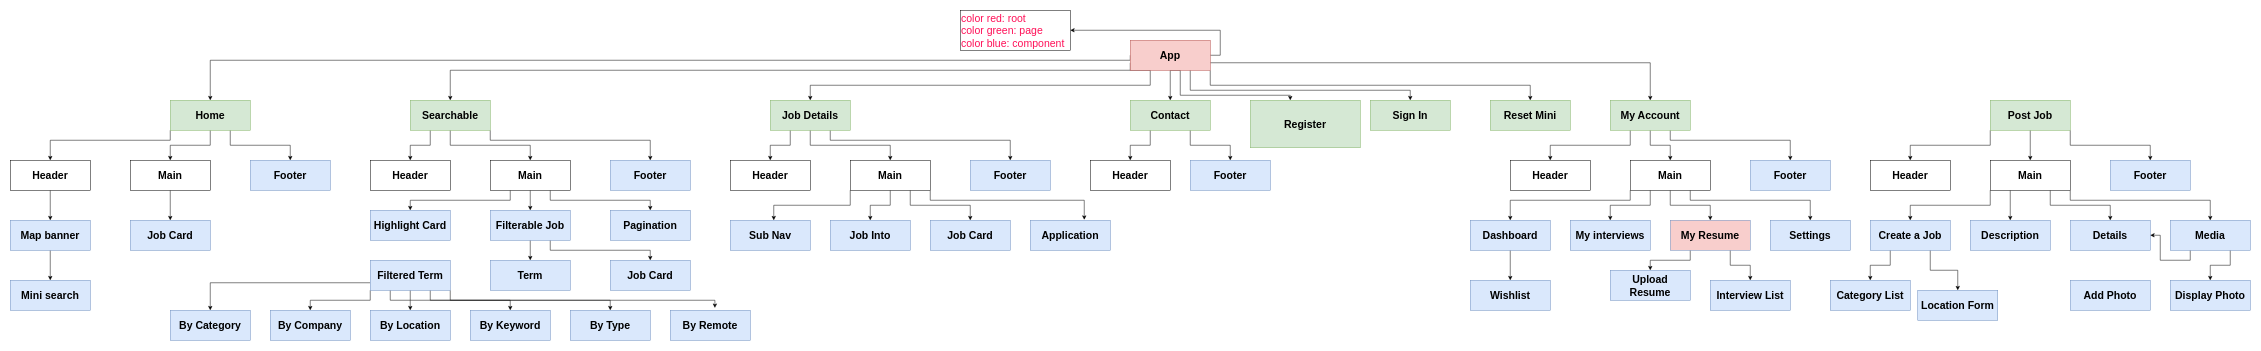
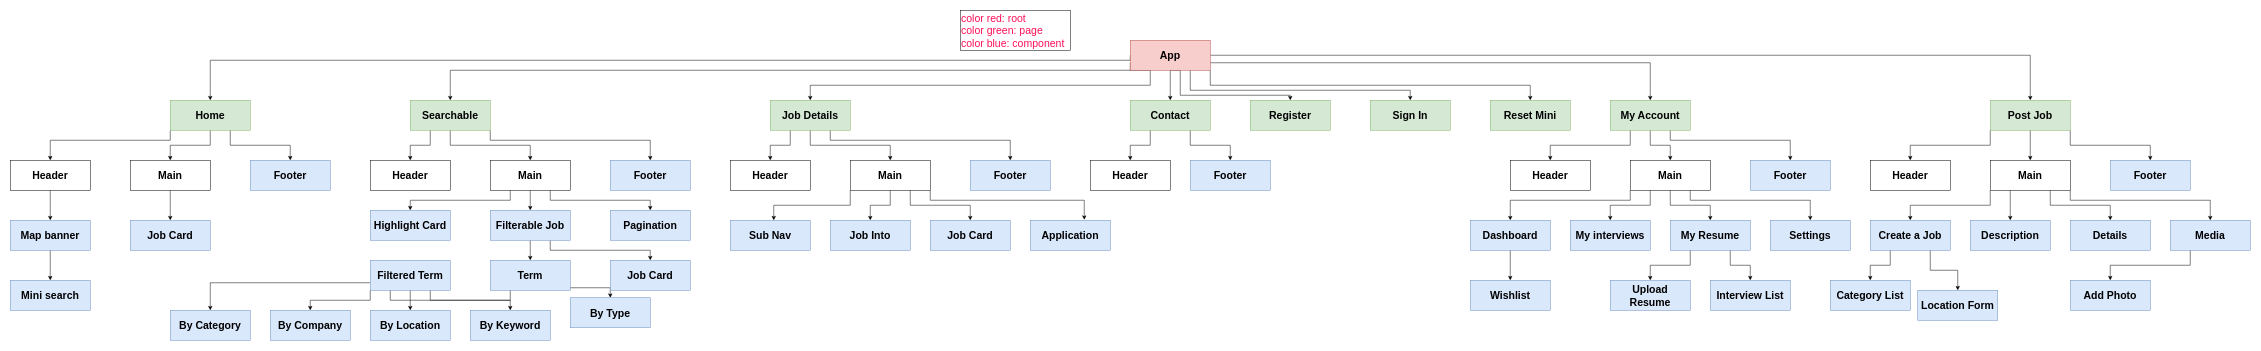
edge "App" -> "color red: root color green: page color blue: component": now "App" -> "Post Job"
node "Register": size 110x48 -> 80x30
node "My Resume": fillcolor #f8cecc -> #dae8fc
edge "Media" -> "Details": now "Media" -> "Add Photo"
edge "Media" -> "Display Photo": removed
node "Upload Resume": moved (1650, 285) -> (1650, 295)
node "Display Photo": removed
edge "Filtered Term" -> "By Remote": removed
node "By Type": moved (610, 325) -> (610, 313)
node "By Remote": removed
